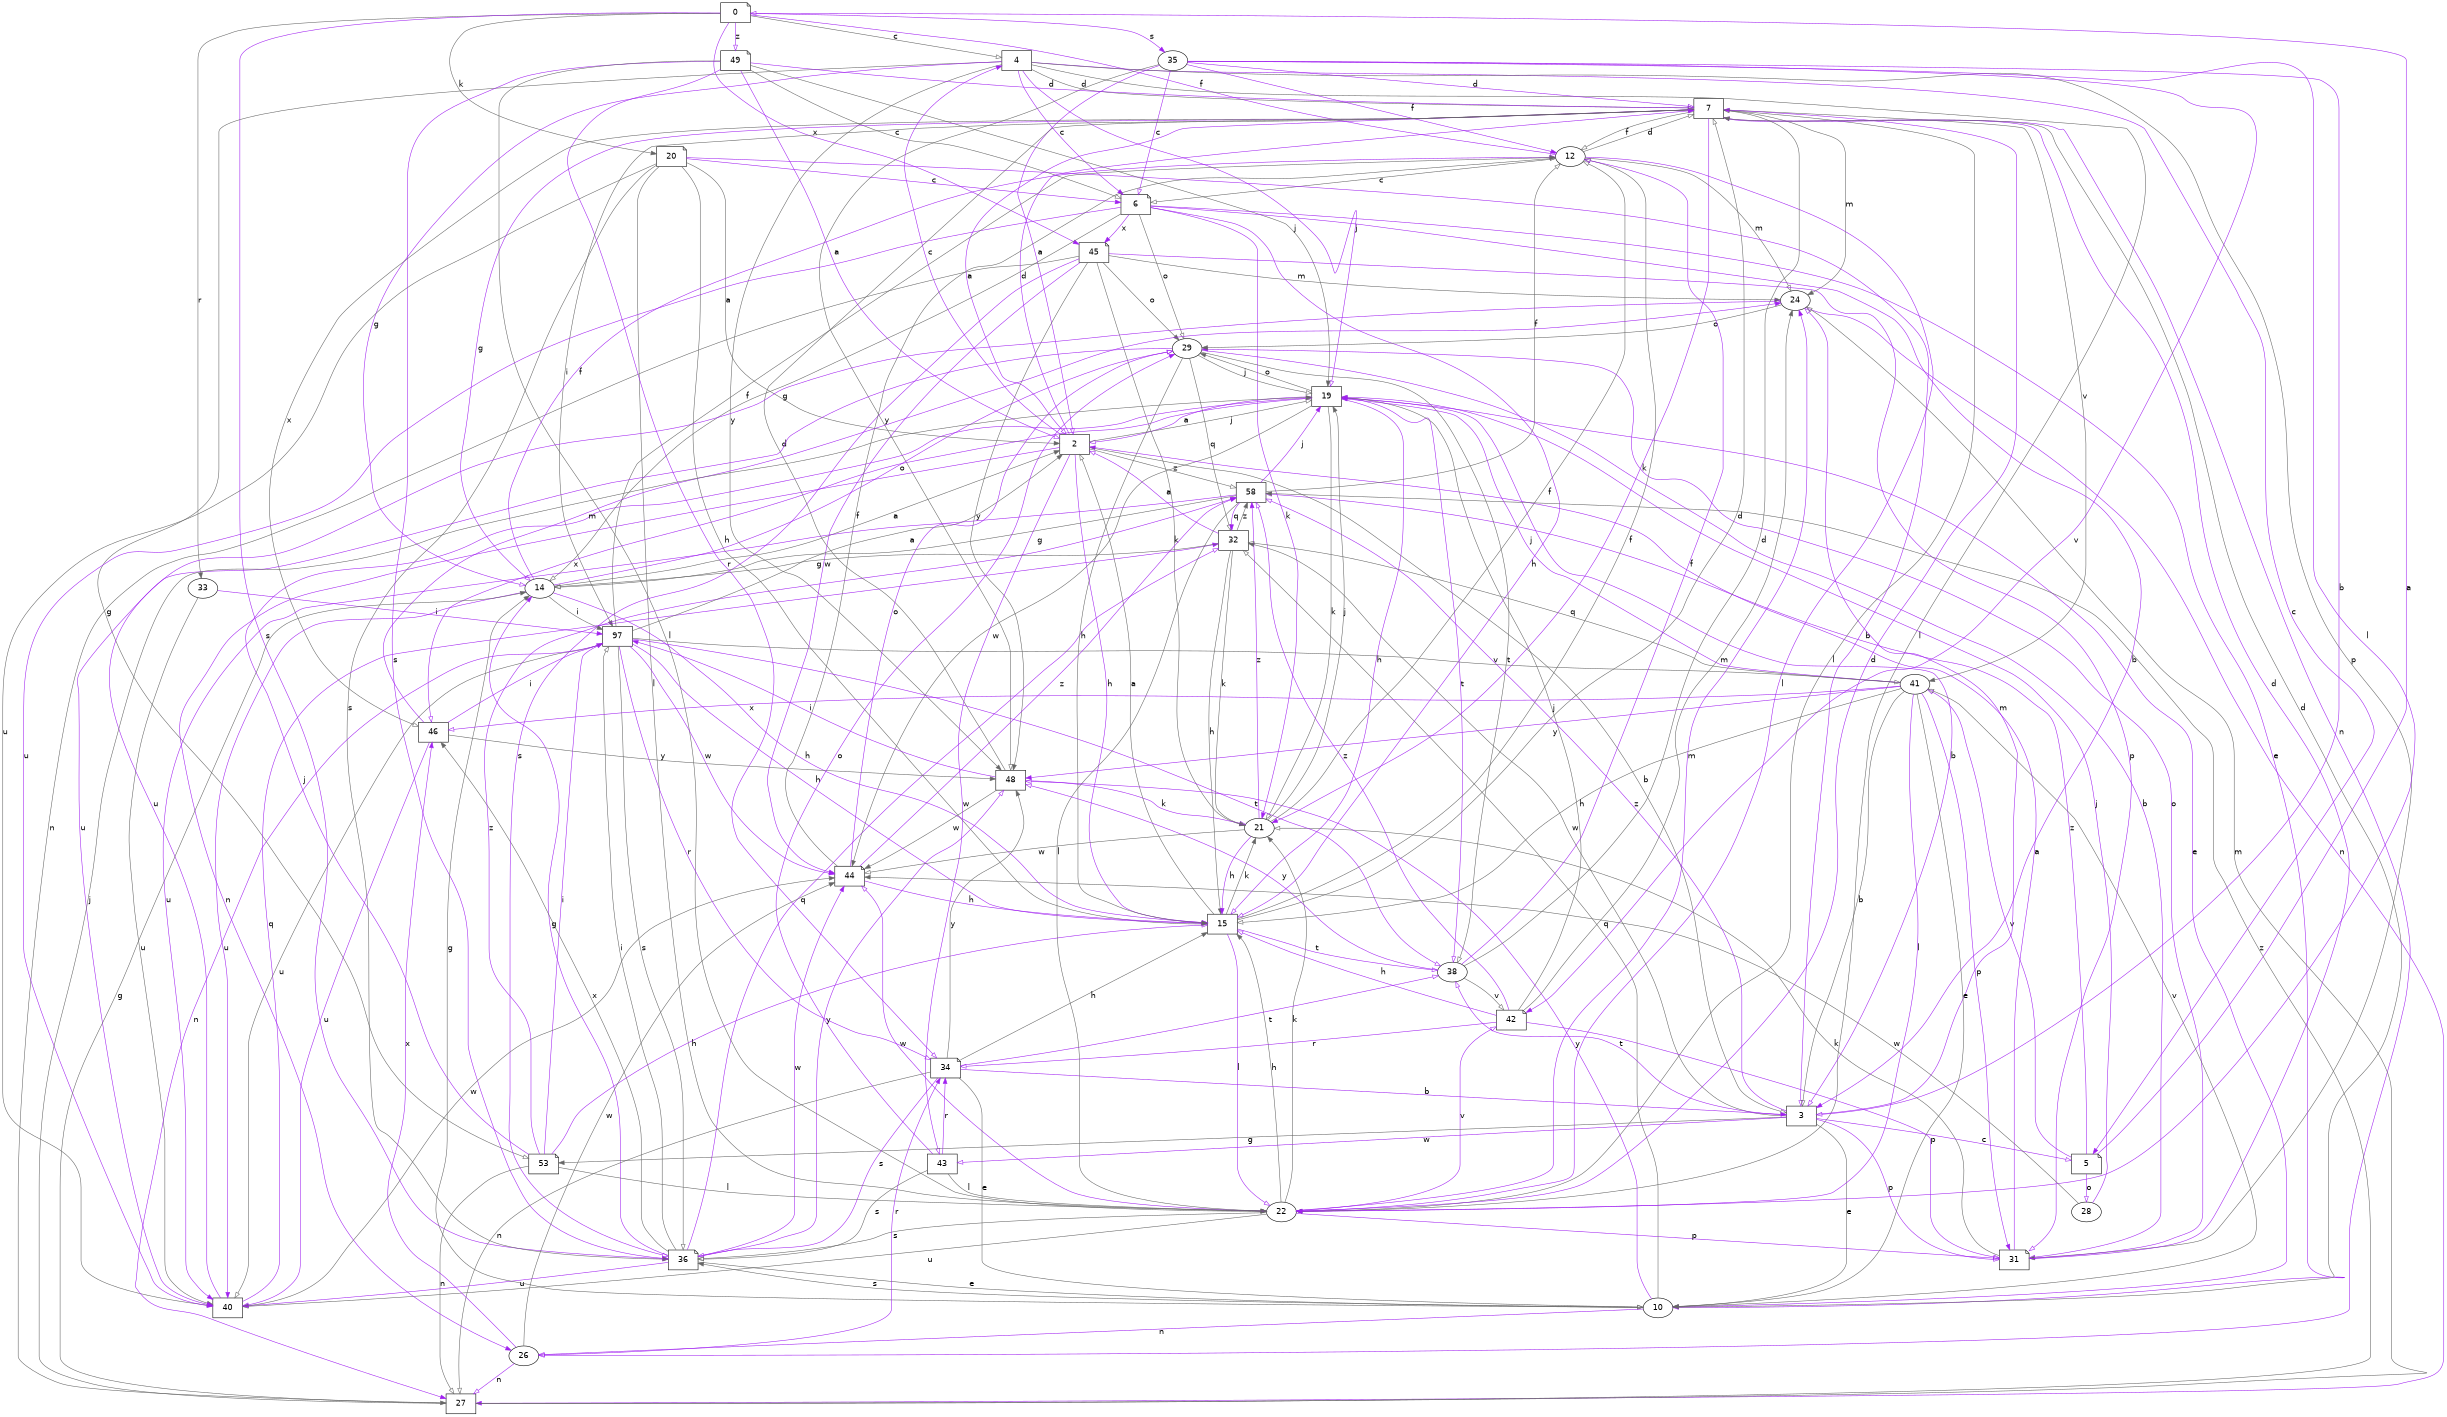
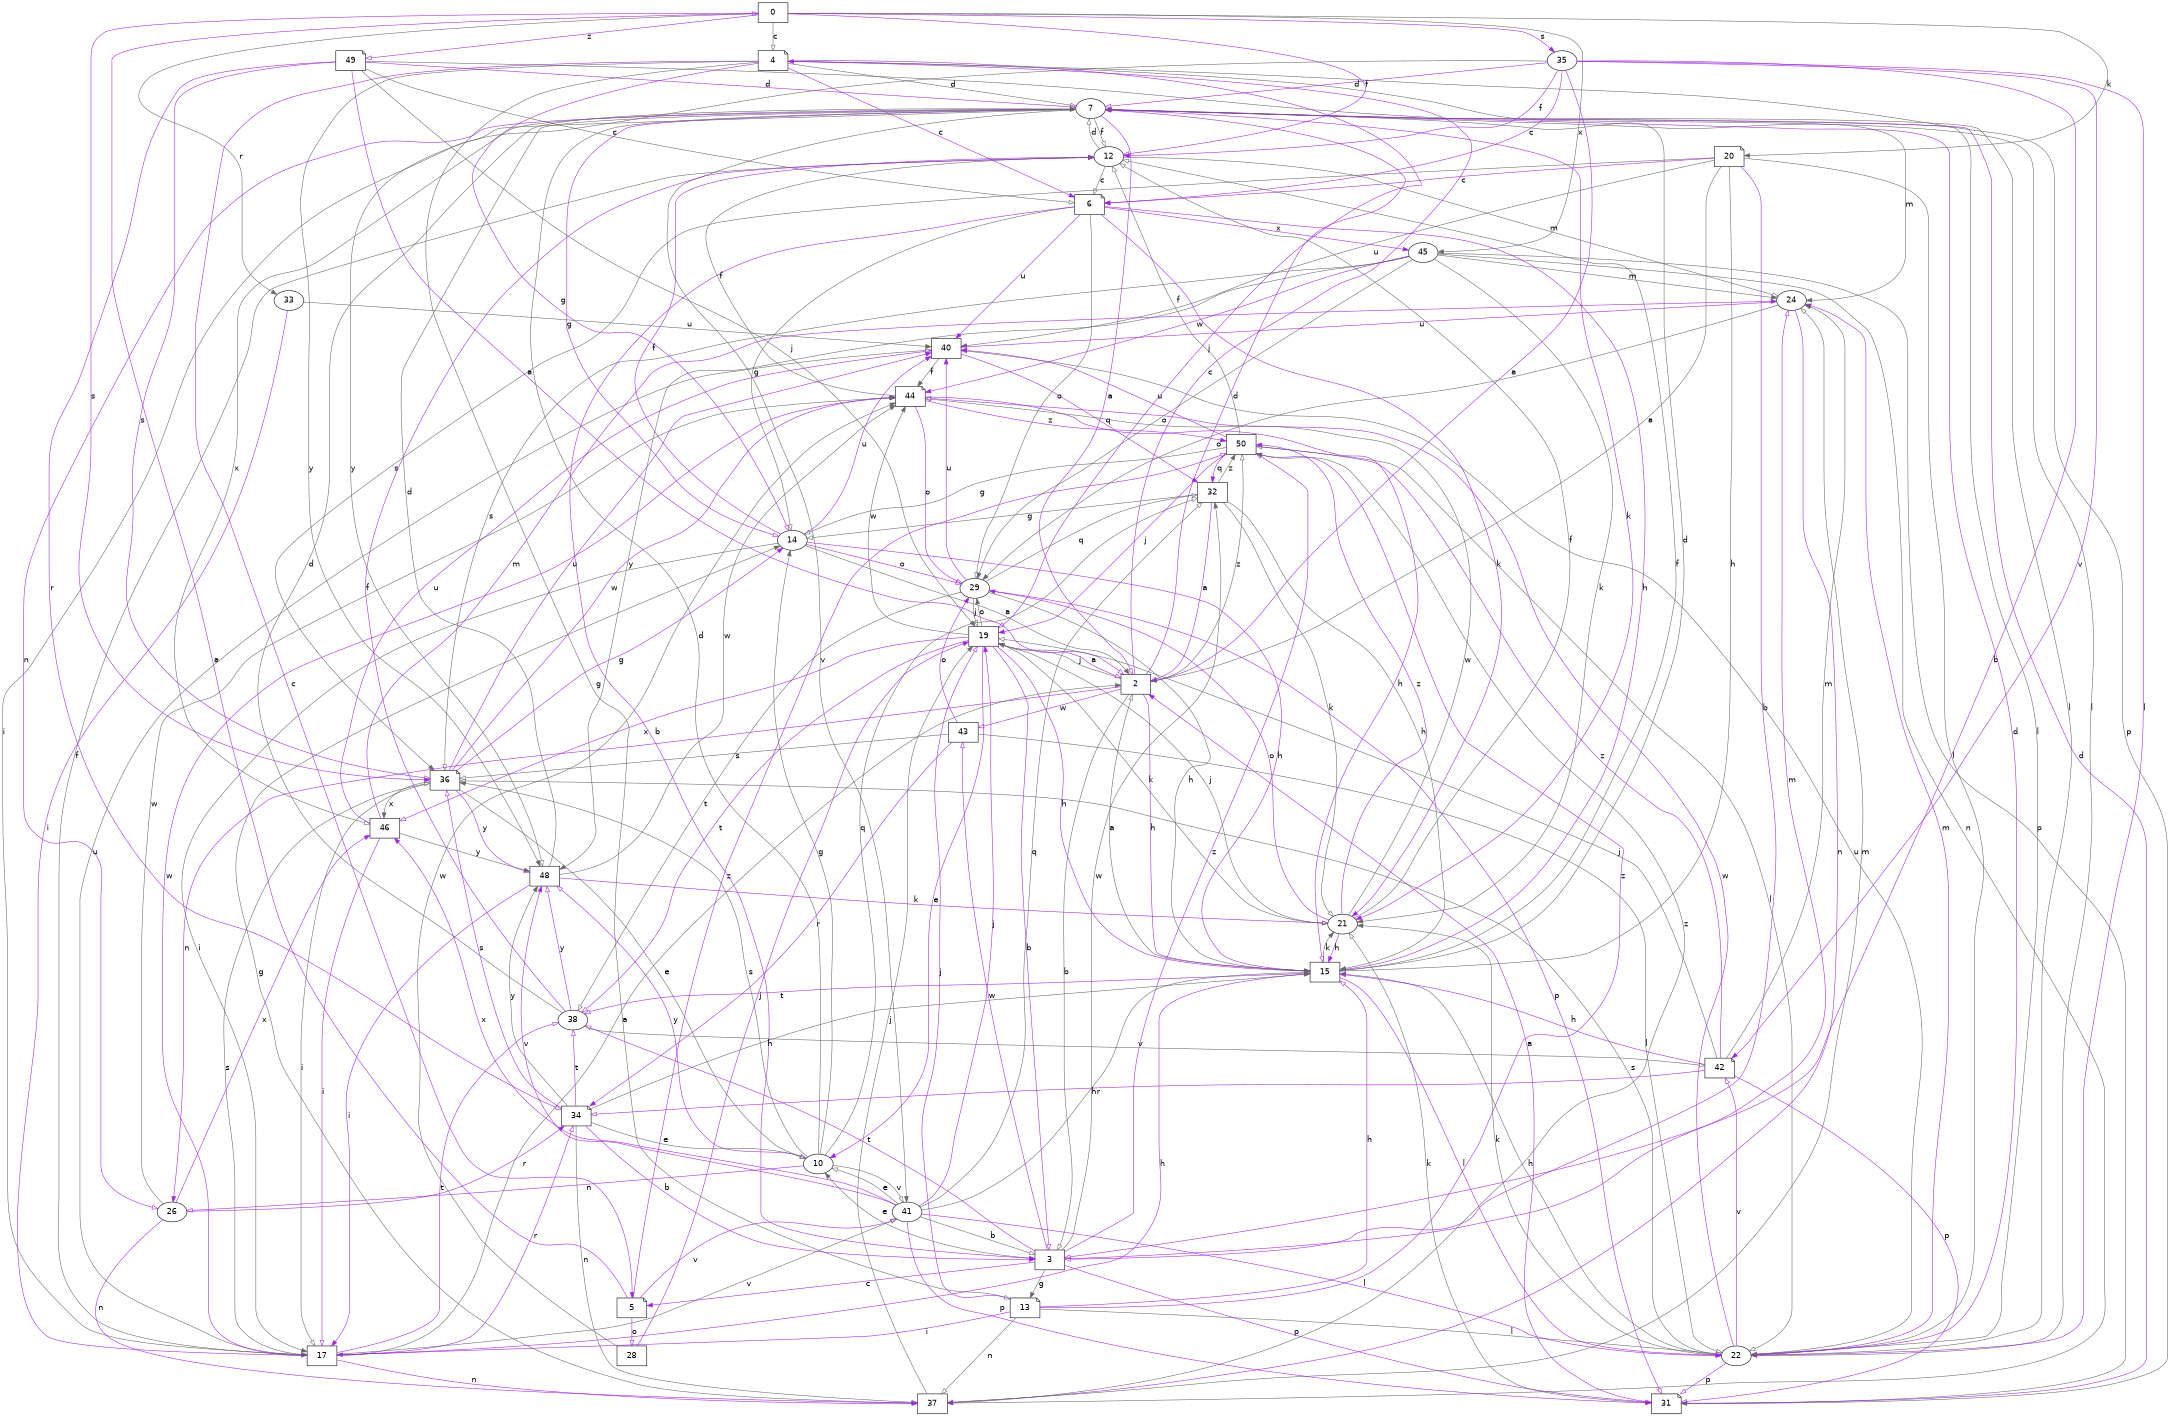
node "0": shape note -> box
node "4": shape box -> note
node "7": shape box -> ellipse
edge "0" -> "45": color purple -> gray40
node "45": shape note -> ellipse
edge "40" -> "24": reversed
edge "45" -> "31": color purple -> gray40
node "58": label "58" -> "50"
edge "31" -> "29": now "21" -> "29"
node "97": label "97" -> "17"
edge "12" -> "22": removed, label "l"
edge "45" -> "36": color purple -> gray40
edge "6" -> "10": removed, label "e"
edge "41" -> "46": arrowhead onormal -> normal
edge "41" -> "48": label "y" -> "v"
edge "29" -> "31": label "b" -> "p"
edge "36" -> "32": removed, label "q"
edge "40" -> "44": label "w" -> "f"
edge "3" -> "5": arrowhead onormal -> normal
node "53": label "53" -> "13"
node "28": shape ellipse -> box
node "27": label "27" -> "37"
